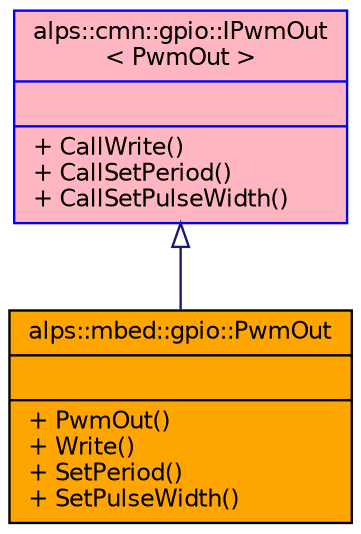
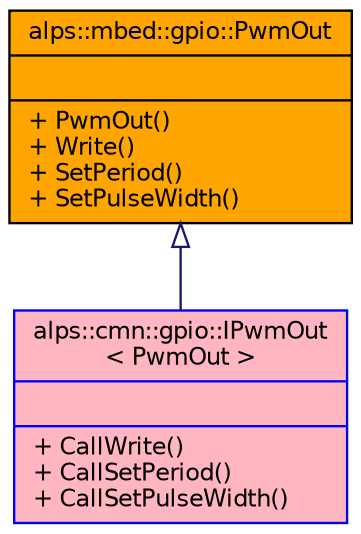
edge "alps::mbed::gpio::PwmOut" -> "alps::cmn::gpio::IPwmOut": reversed
